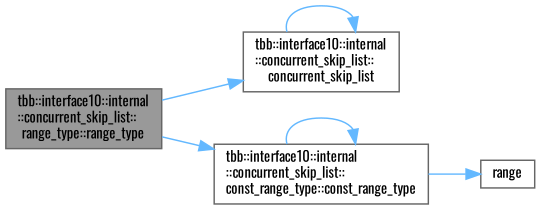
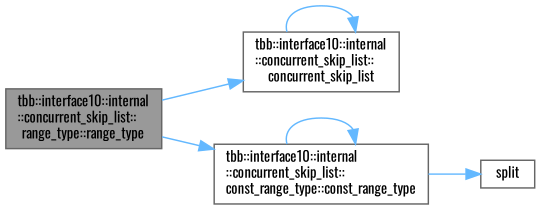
node "range": label "range" -> "split"
